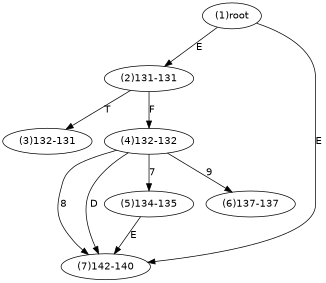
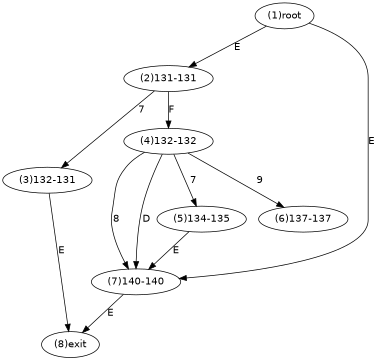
edge "(2)131-131" -> "(3)132-131": label "T" -> "7"
node "(7)142-140": label "(7)142-140" -> "(7)140-140"
node "(8)exit": added
